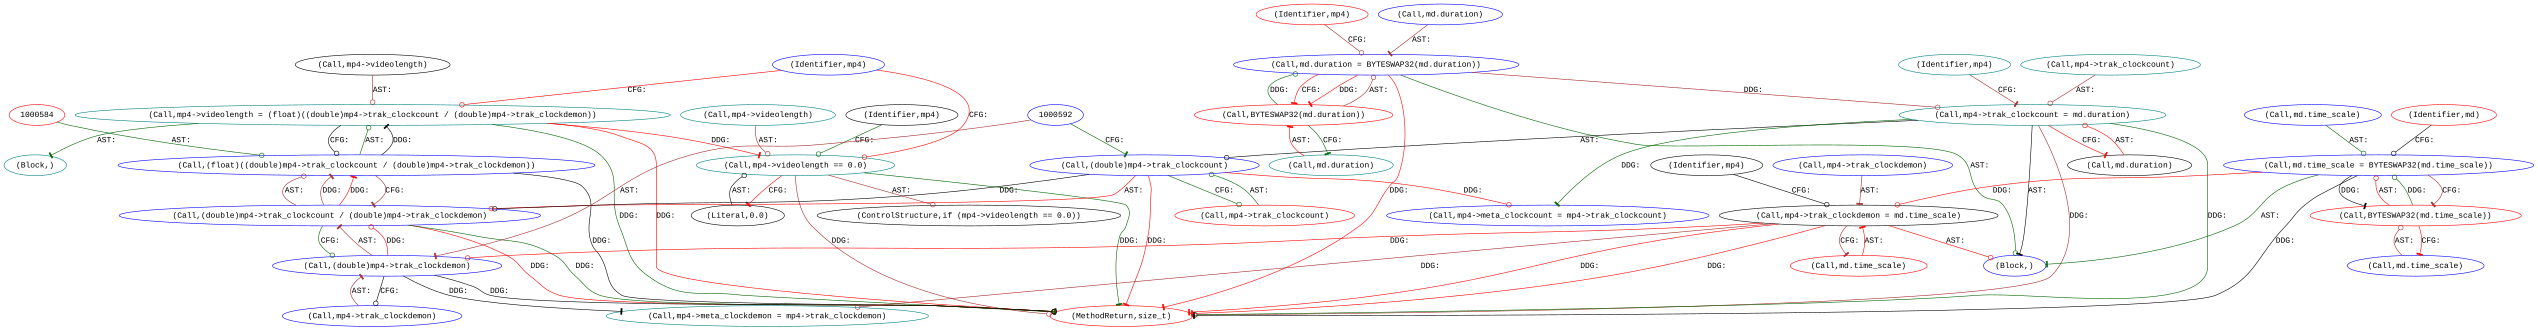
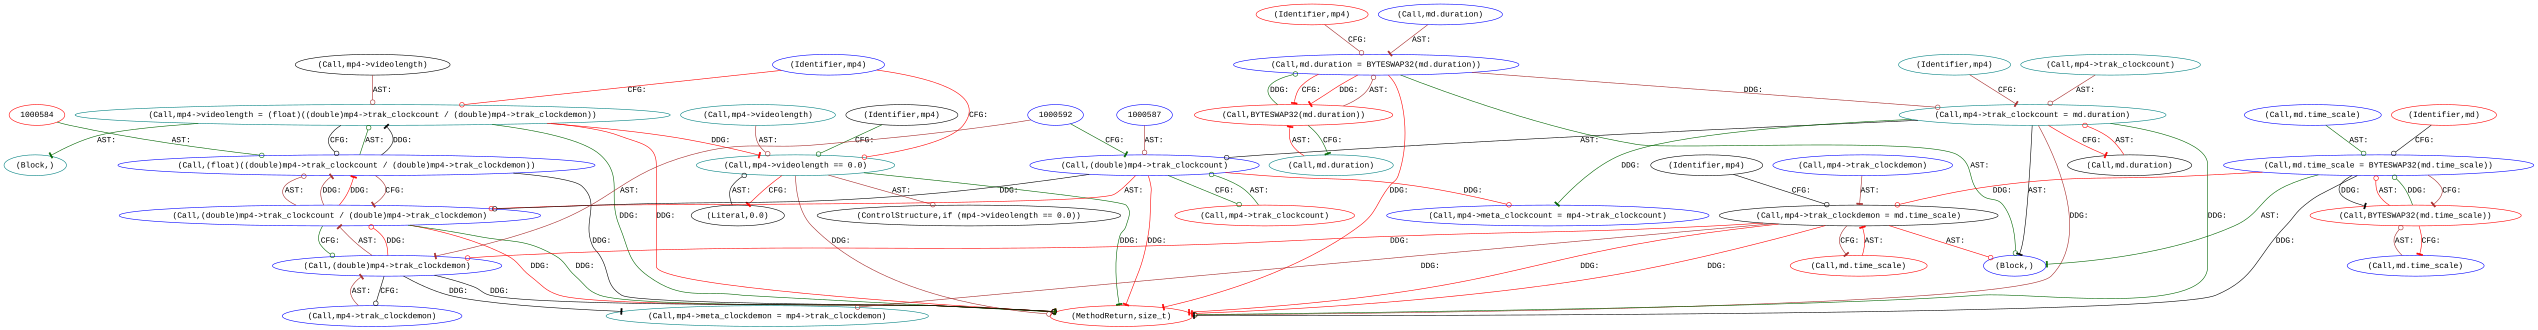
node "1000587": added
